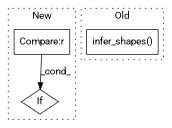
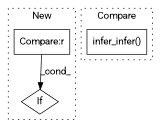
cluster "Old": label "Old" -> "Compare"
node "infer_shapes()": label "infer_shapes()" -> "infer_infer()"
